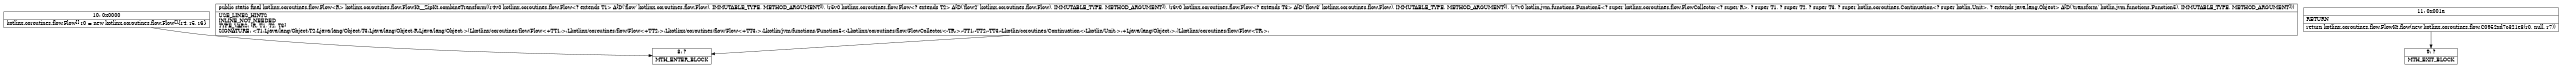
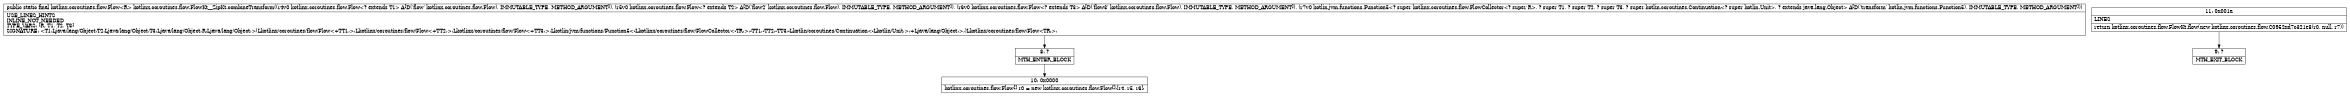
node "11: 0x001a": text "RETURN" -> "LINES"
edge "10: 0x0000" -> "8: ?": reversed
